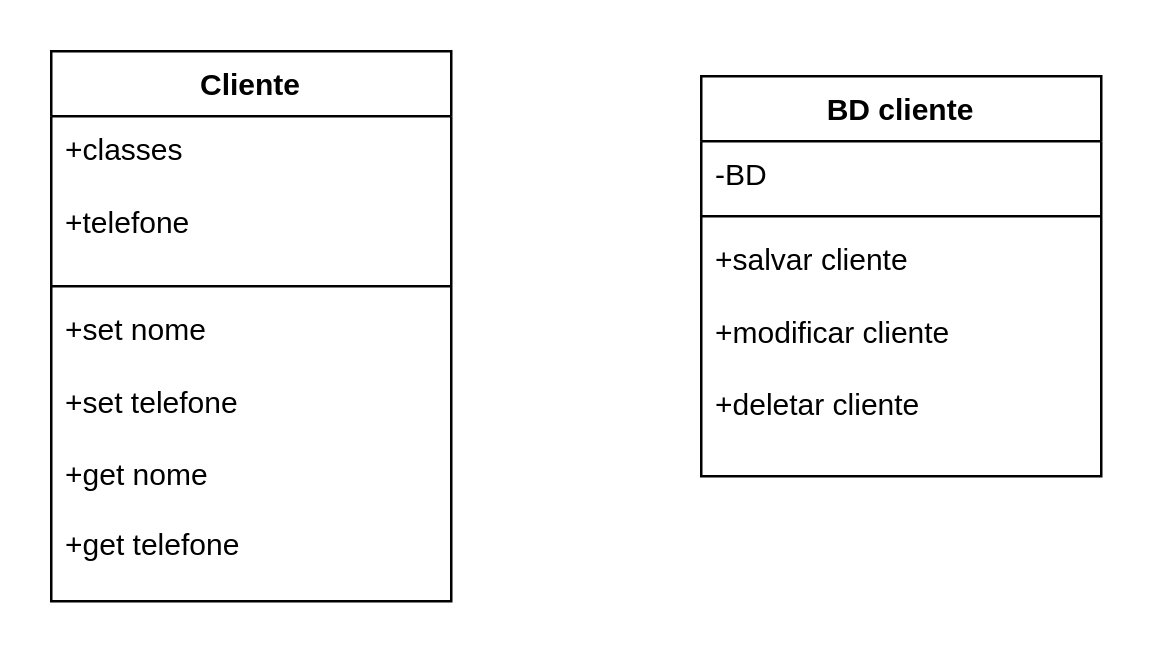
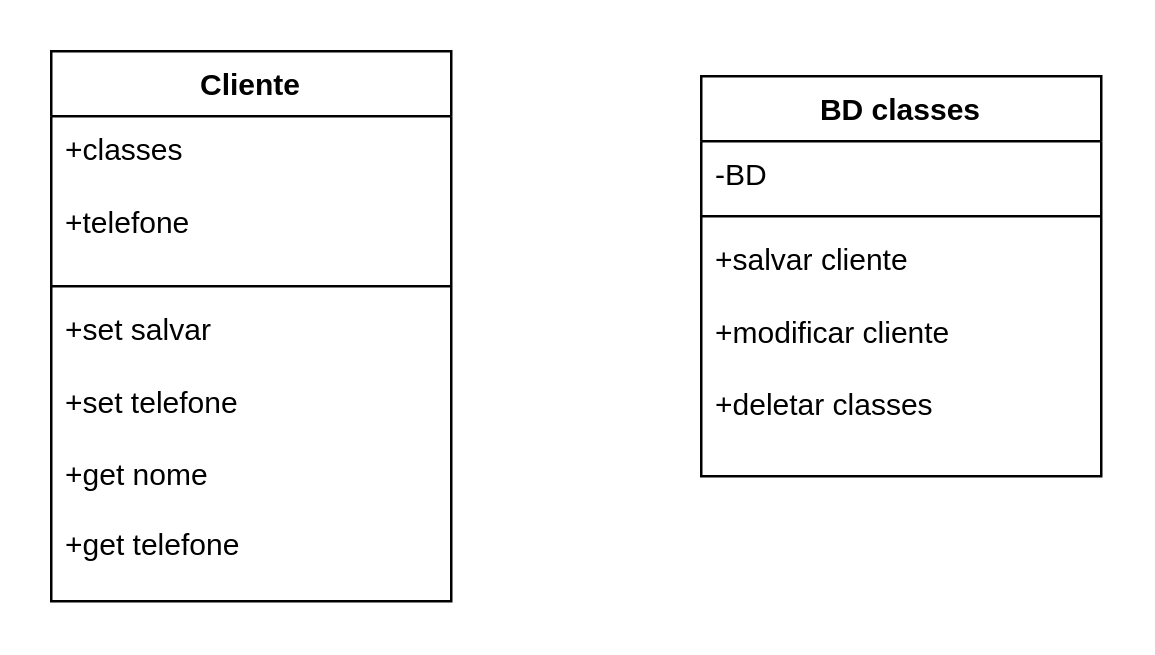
node "BD cliente": label "BD cliente" -> "BD classes"
node "+salvar cliente +modificar cliente +deletar cliente": label "+salvar cliente +modificar cliente +deletar cliente" -> "+salvar cliente +modificar cliente +deletar classes"
node "+set nome +set telefone +get nome +get telefone": label "+set nome +set telefone +get nome +get telefone" -> "+set salvar +set telefone +get nome +get telefone"
